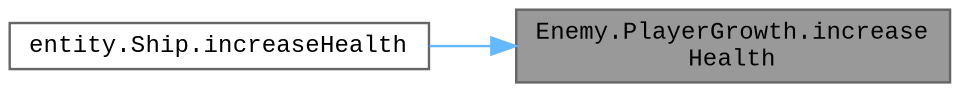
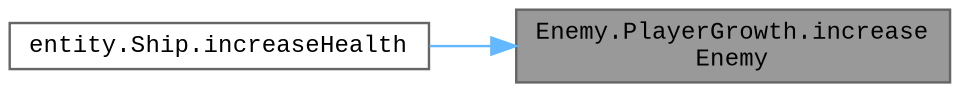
node "Enemy.PlayerGrowth.increase Health": label "Enemy.PlayerGrowth.increase Health" -> "Enemy.PlayerGrowth.increase Enemy"
